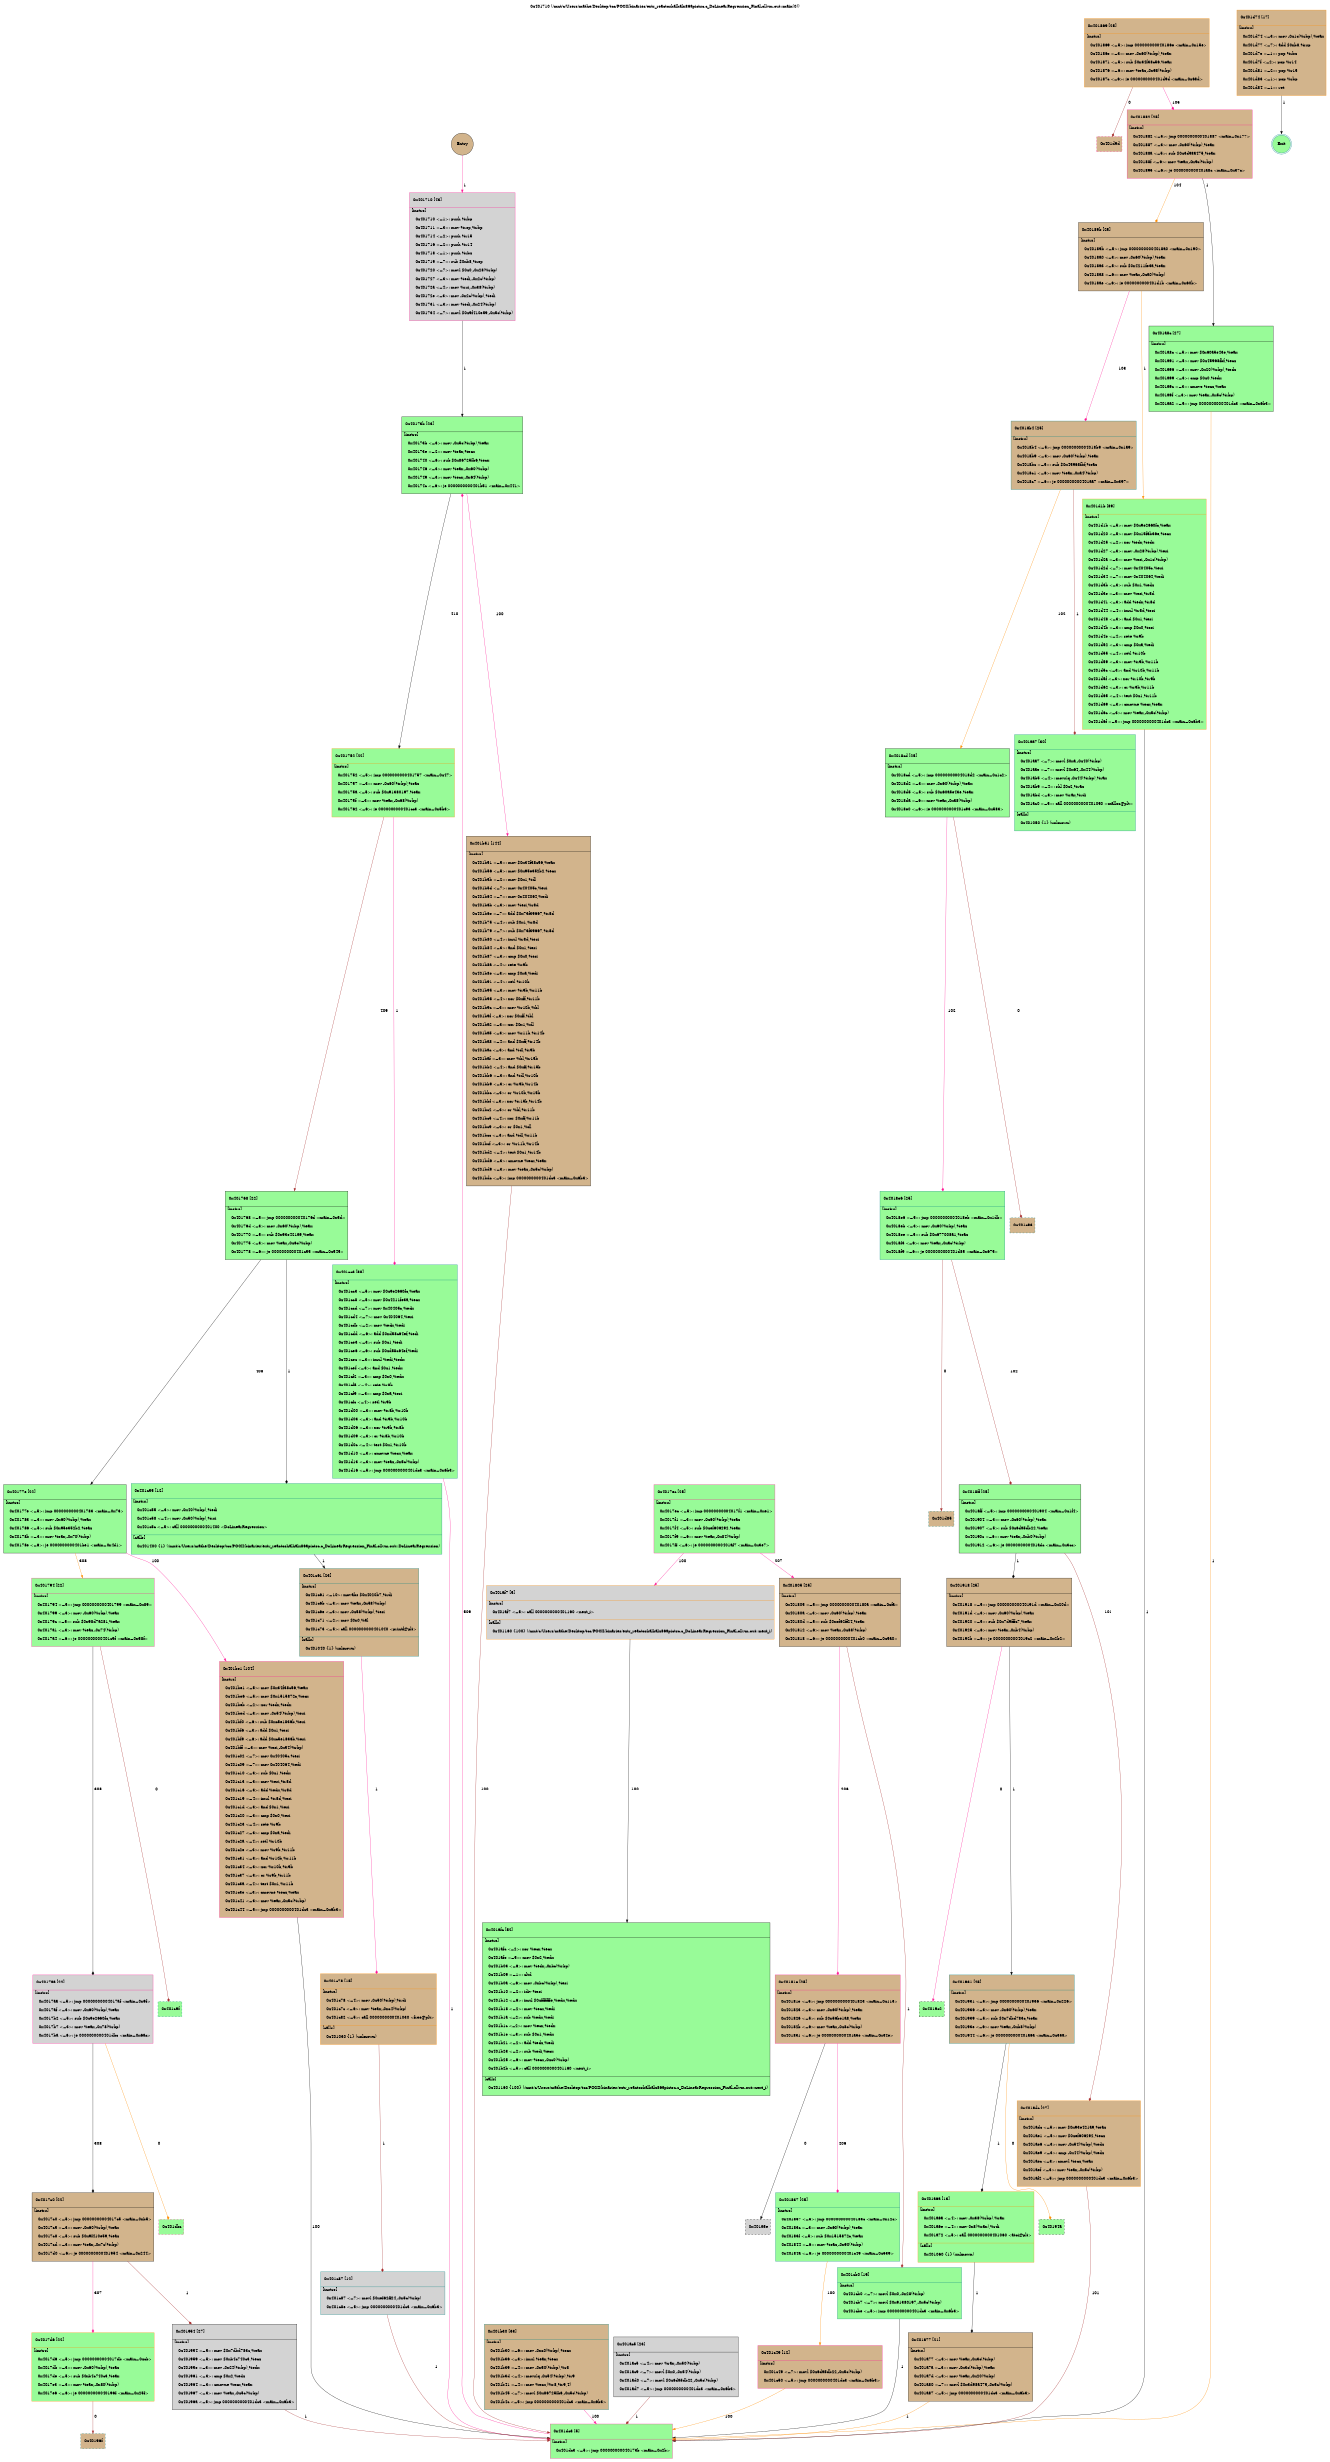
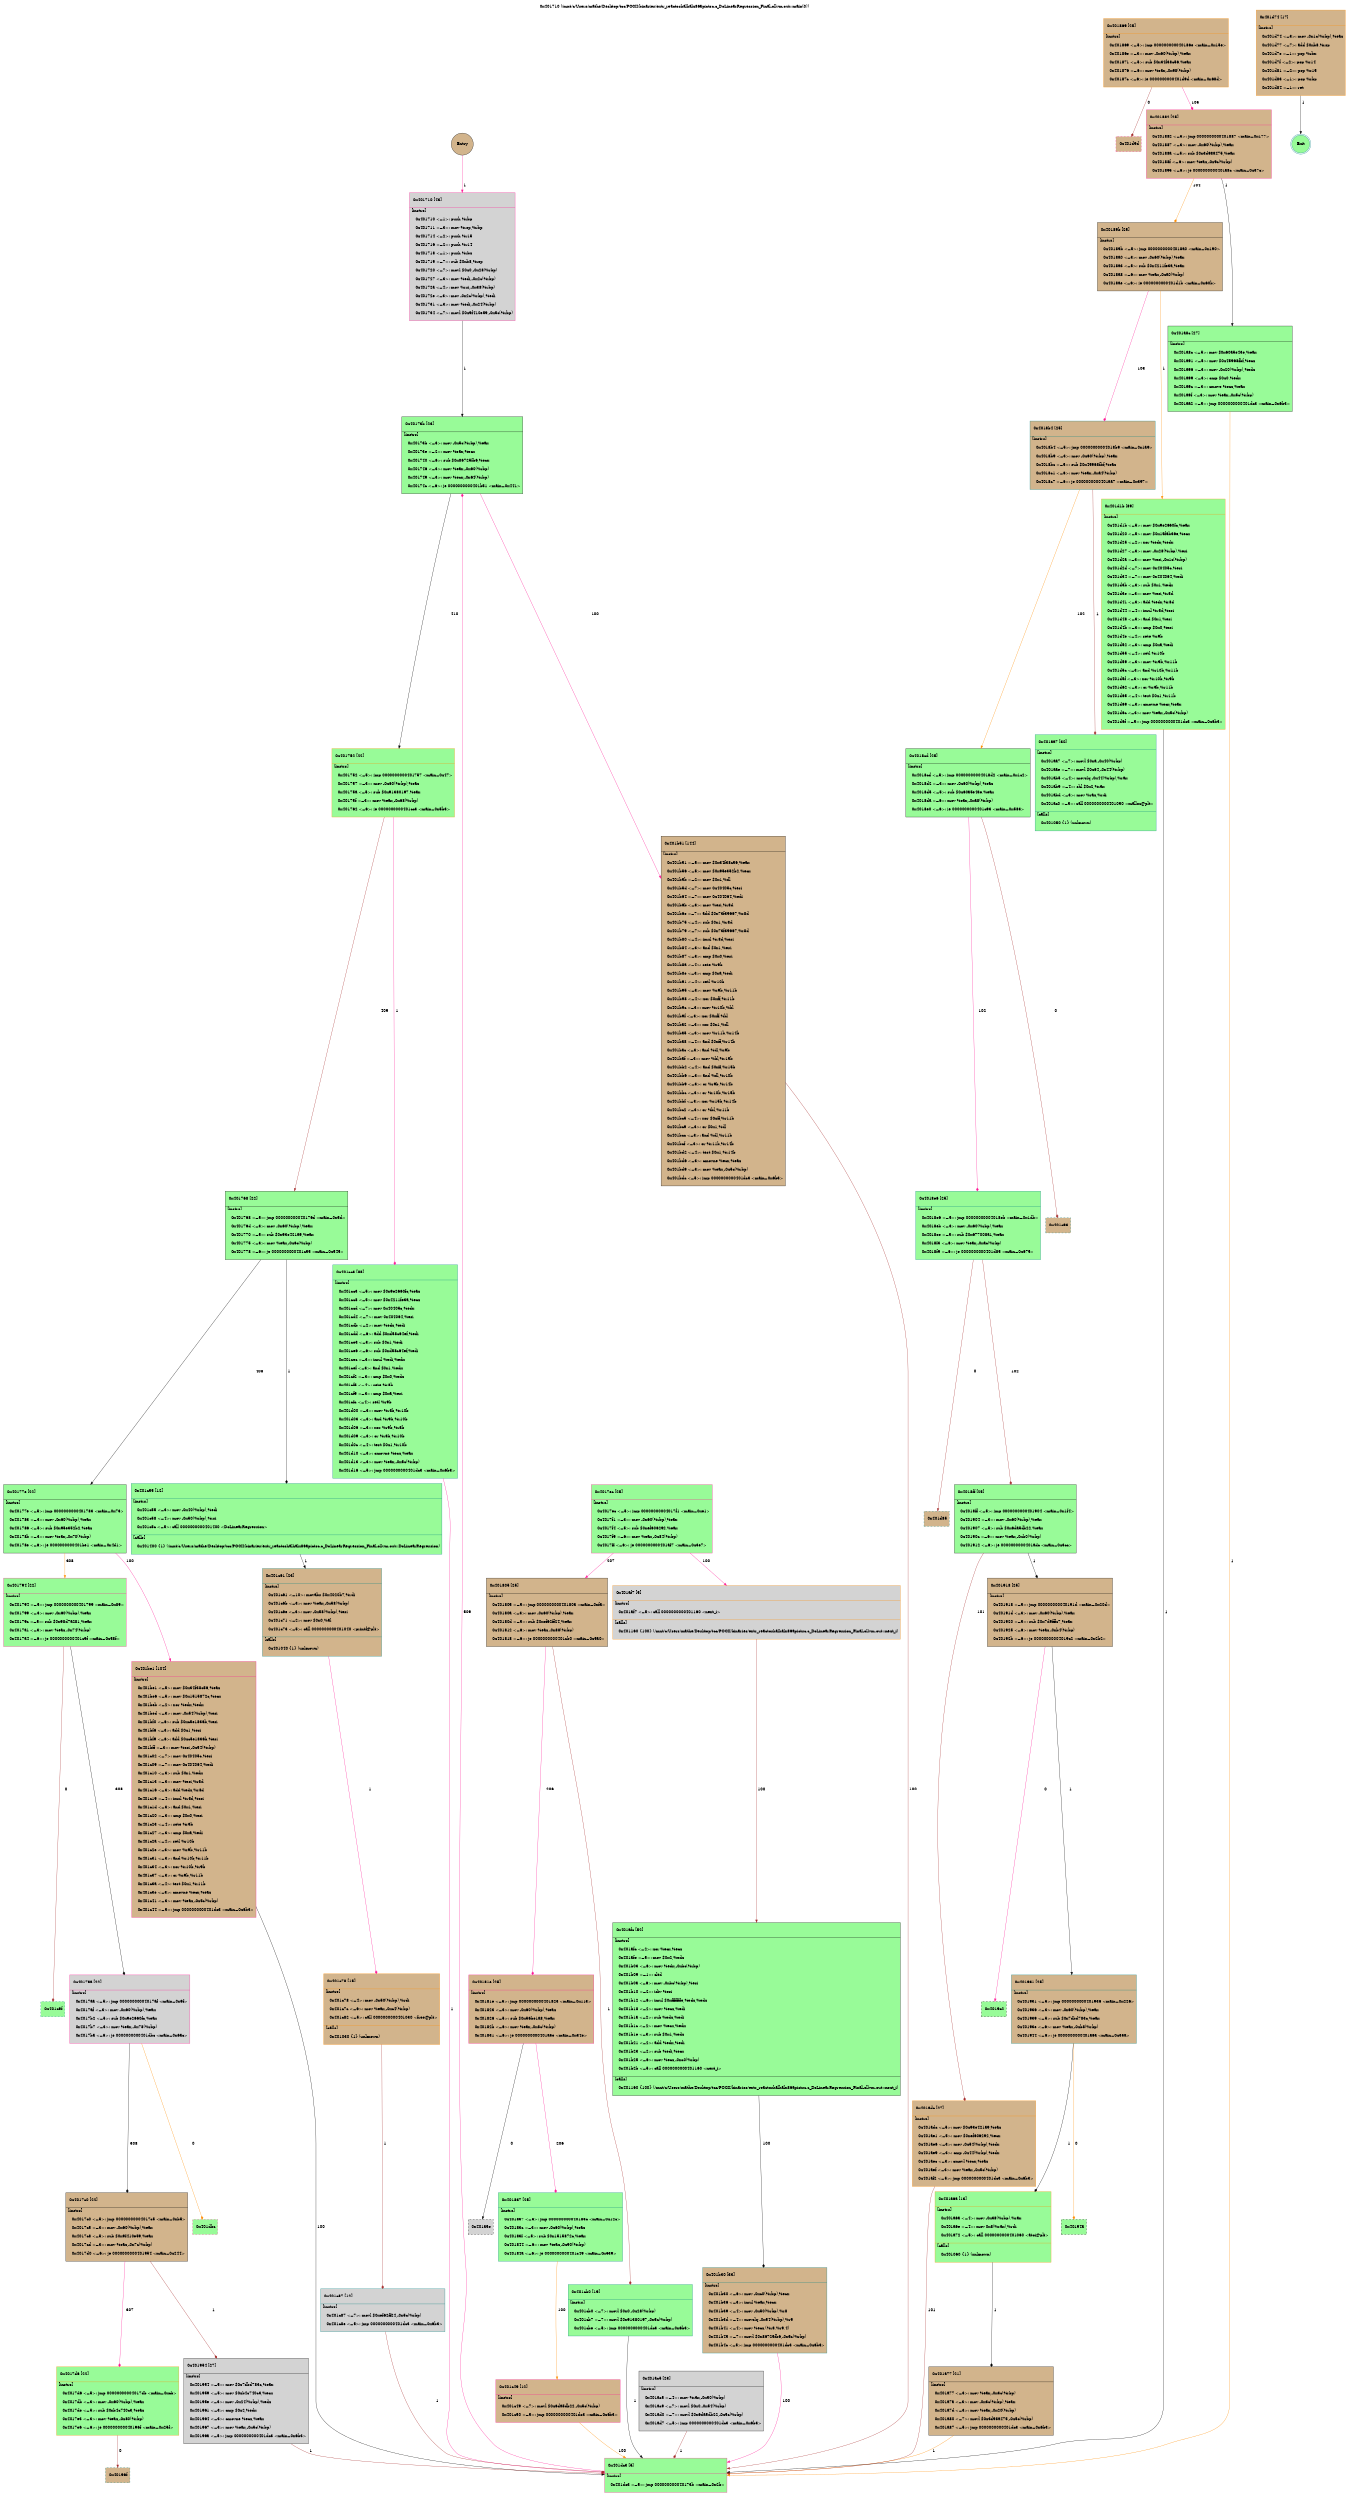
edge "0x401af7 [5]" -> "0x401afc [52]": color black -> brown
edge "0x401afc [52]" -> "0x401b30 [33]": added, label "100"
